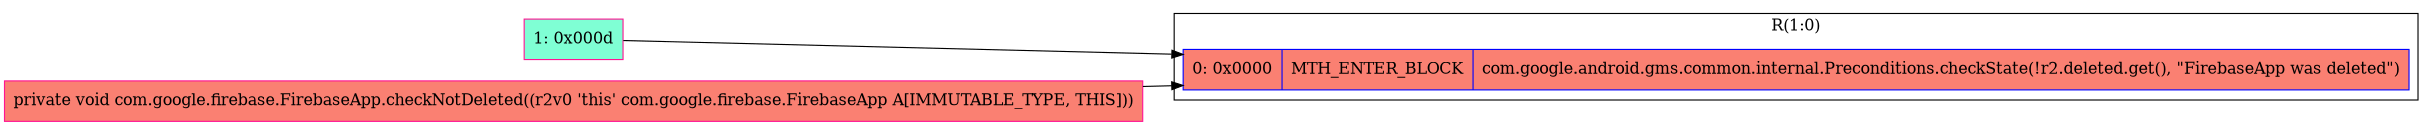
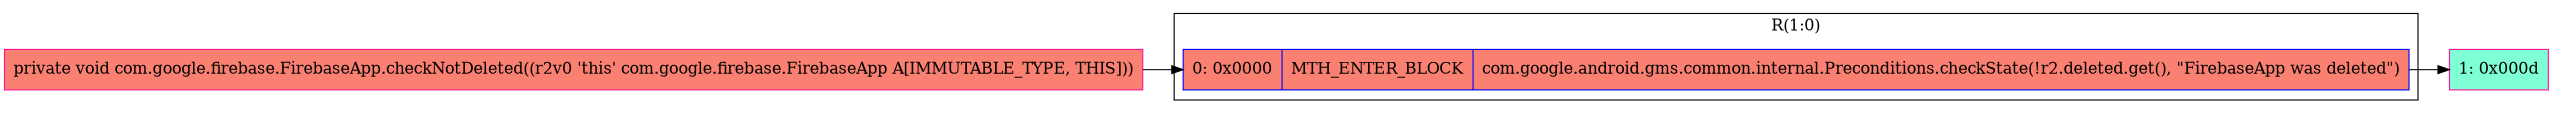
edge "1: 0x000d" -> "0: 0x0000": reversed
